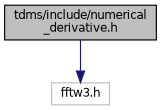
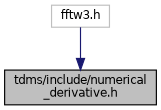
edge "tdms/include/numerical _derivative.h" -> "fftw3.h": reversed
